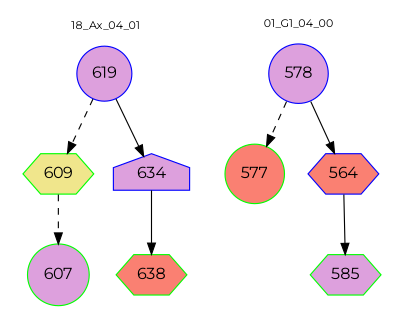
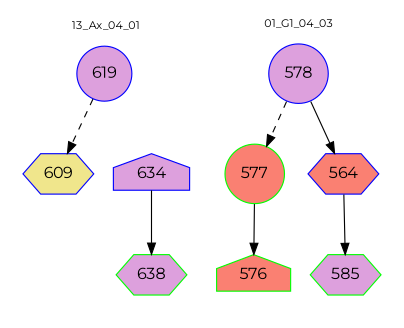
cluster "01_G1_04_00": label "01_G1_04_00" -> "01_G1_04_03"
cluster "18_Ax_04_01": label "18_Ax_04_01" -> "13_Ax_04_01"
edge "619" -> "634": removed
node "609": color green -> blue
node "607": removed
node "638": fillcolor salmon -> plum
node "576": added
